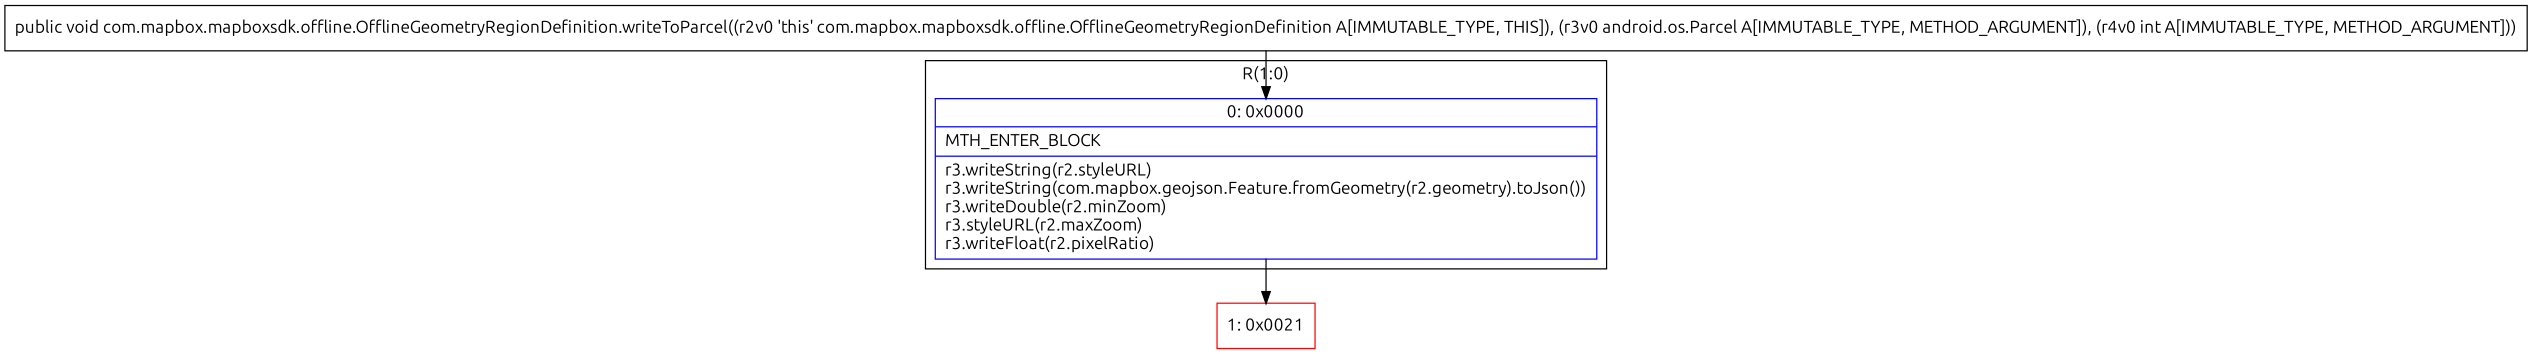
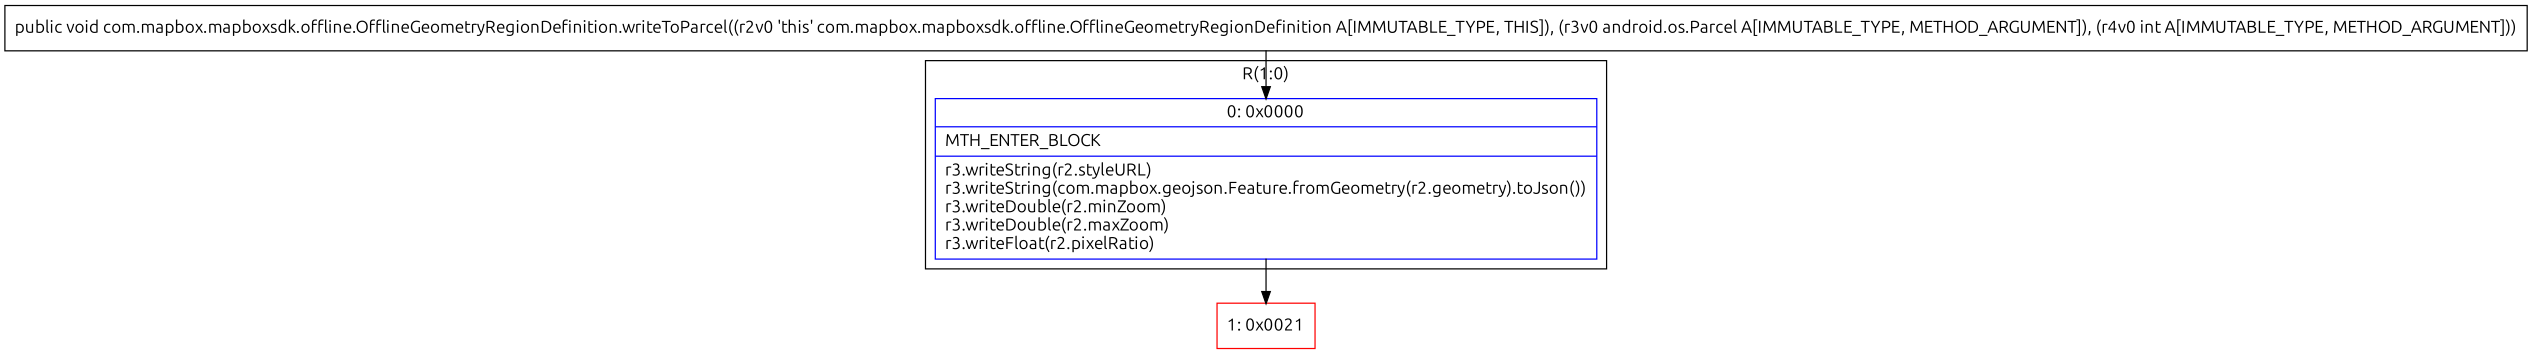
node "0: 0x0000": text "r3.styleURL(r2.maxZoom)" -> "r3.writeDouble(r2.maxZoom)"
